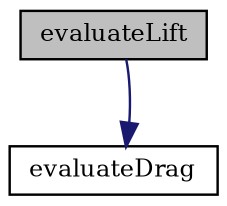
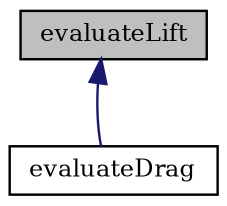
edge "evaluateLift" -> "evaluateDrag": reversed
